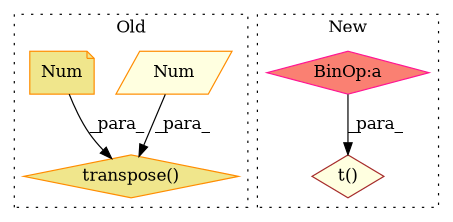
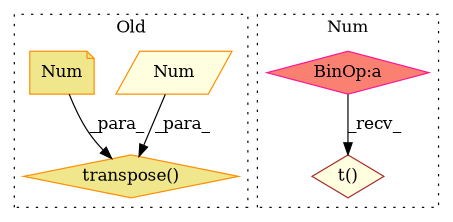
cluster "New": label "New" -> "Num"
edge "BinOp:a" -> "t()": label "_para_" -> "_recv_"
